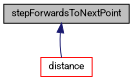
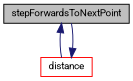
edge "stepForwardsToNextPoint" -> "distance": added
